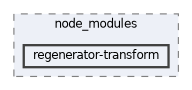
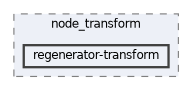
cluster "node_modules": label "node_modules" -> "node_transform"
